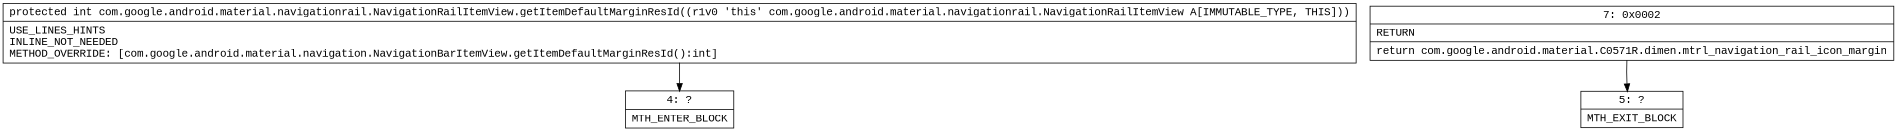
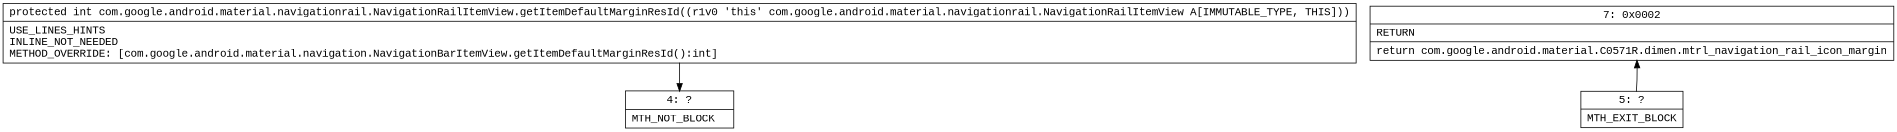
edge "7: 0x0002" -> "5: ?": reversed
node "4: ?": text "MTH_ENTER_BLOCK" -> "MTH_NOT_BLOCK"
